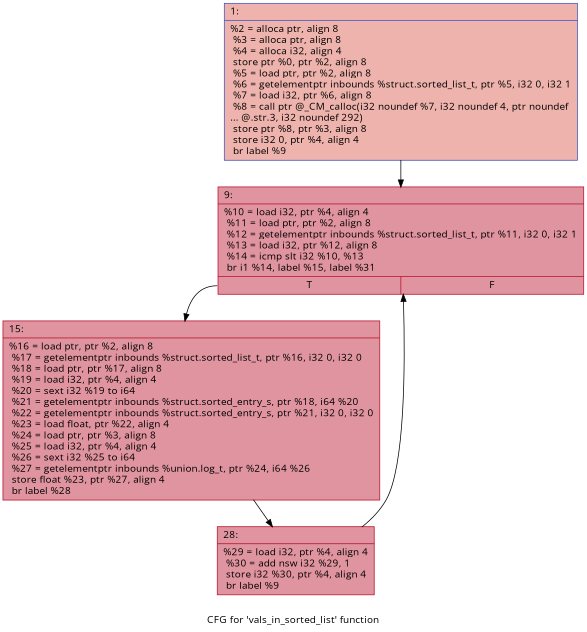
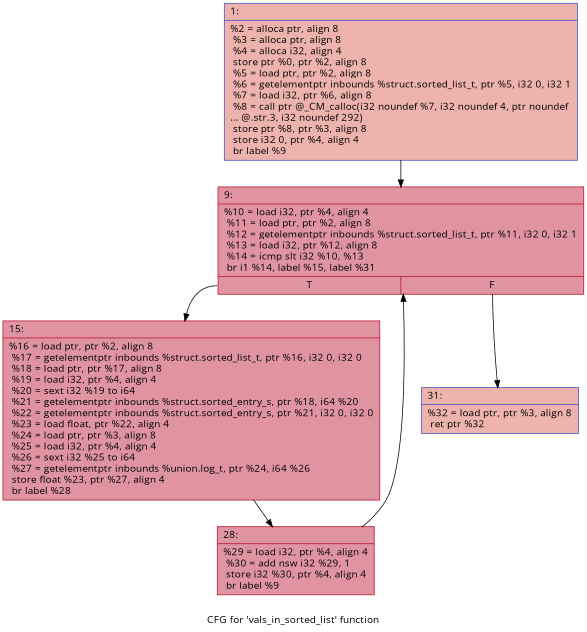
node "31:": added
